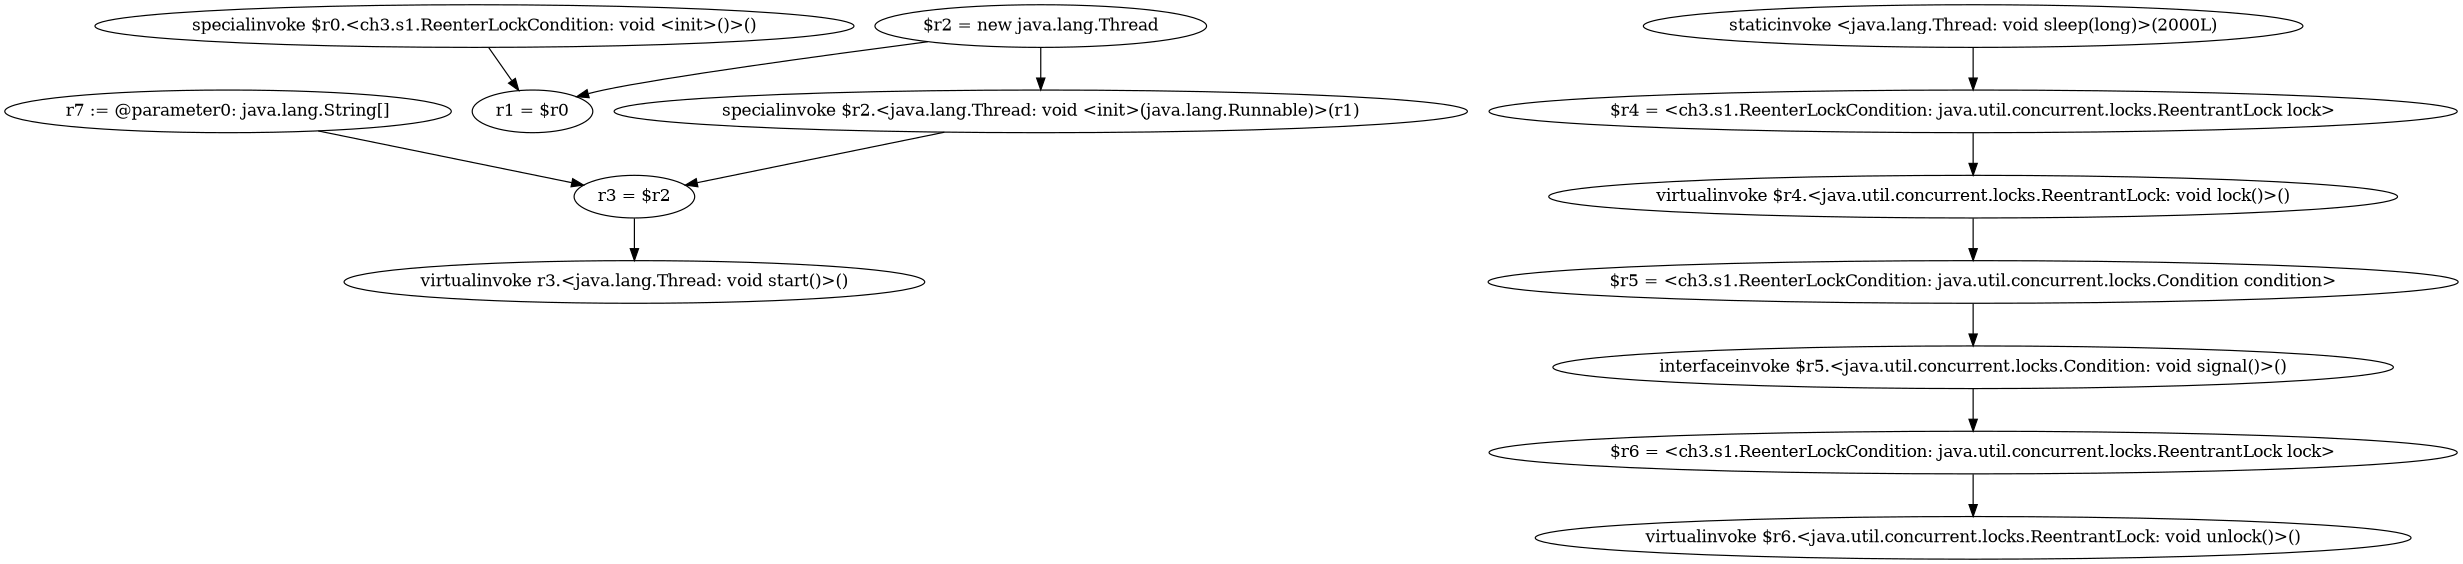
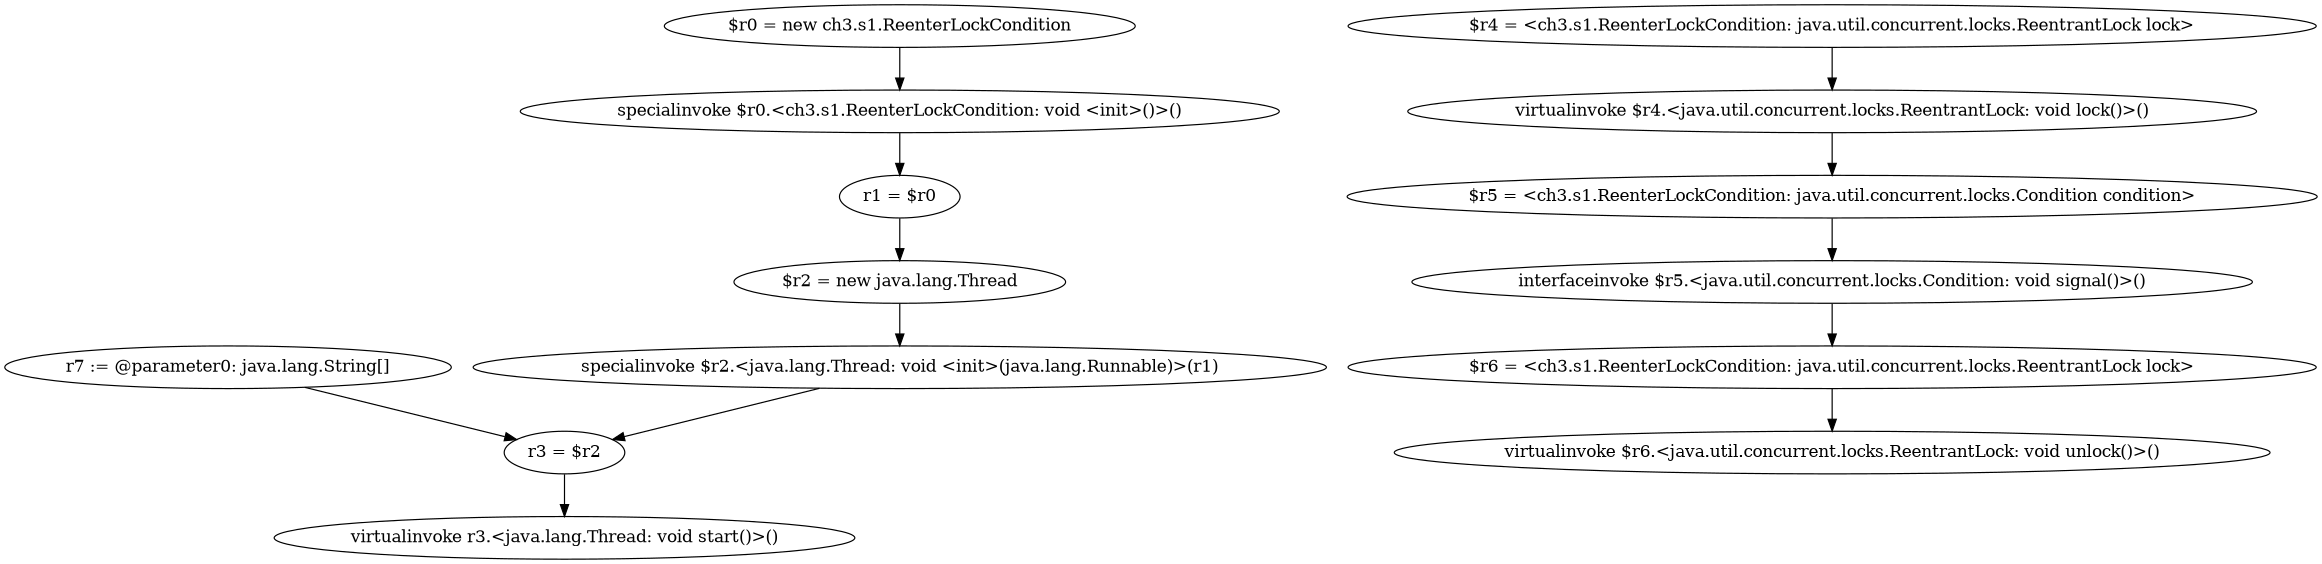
node "$r0 = new ch3.s1.ReenterLockCondition": added
node "staticinvoke <java.lang.Thread: void sleep(long)>(2000L)": removed
edge "$r2 = new java.lang.Thread" -> "r1 = $r0": reversed
